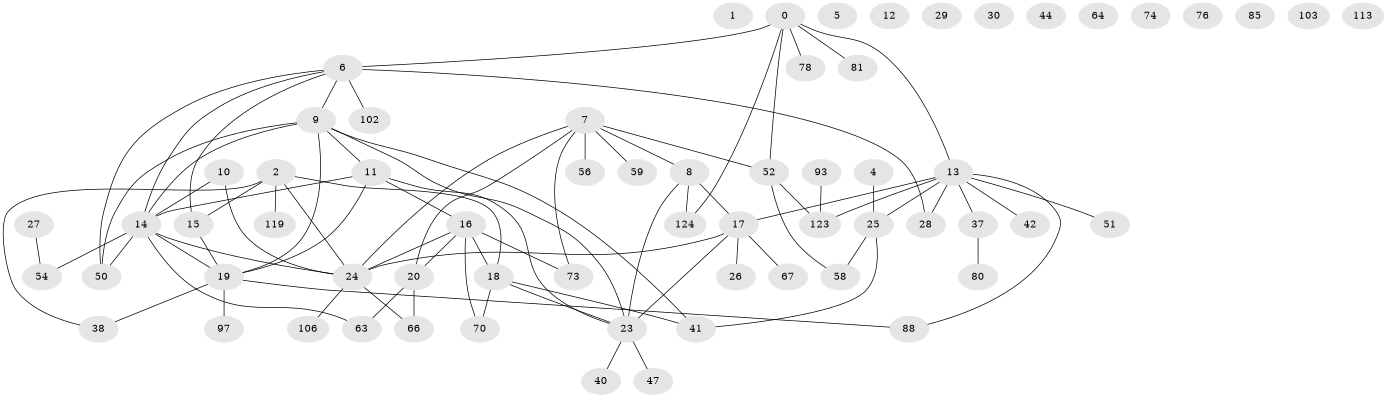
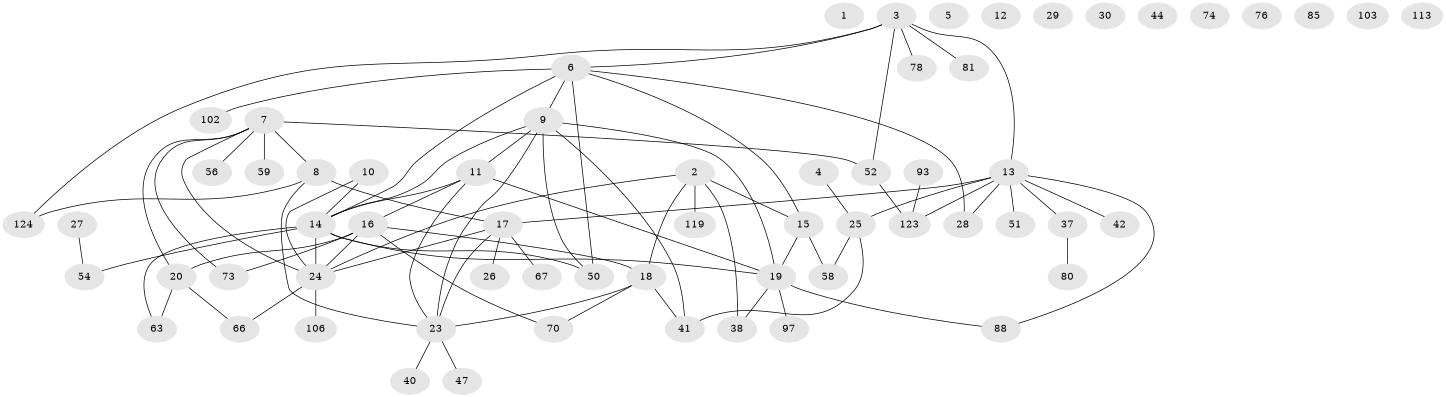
node "0": label "0" -> "3"
node "64": removed
edge "52" -- "58": now "15" -- "58"
